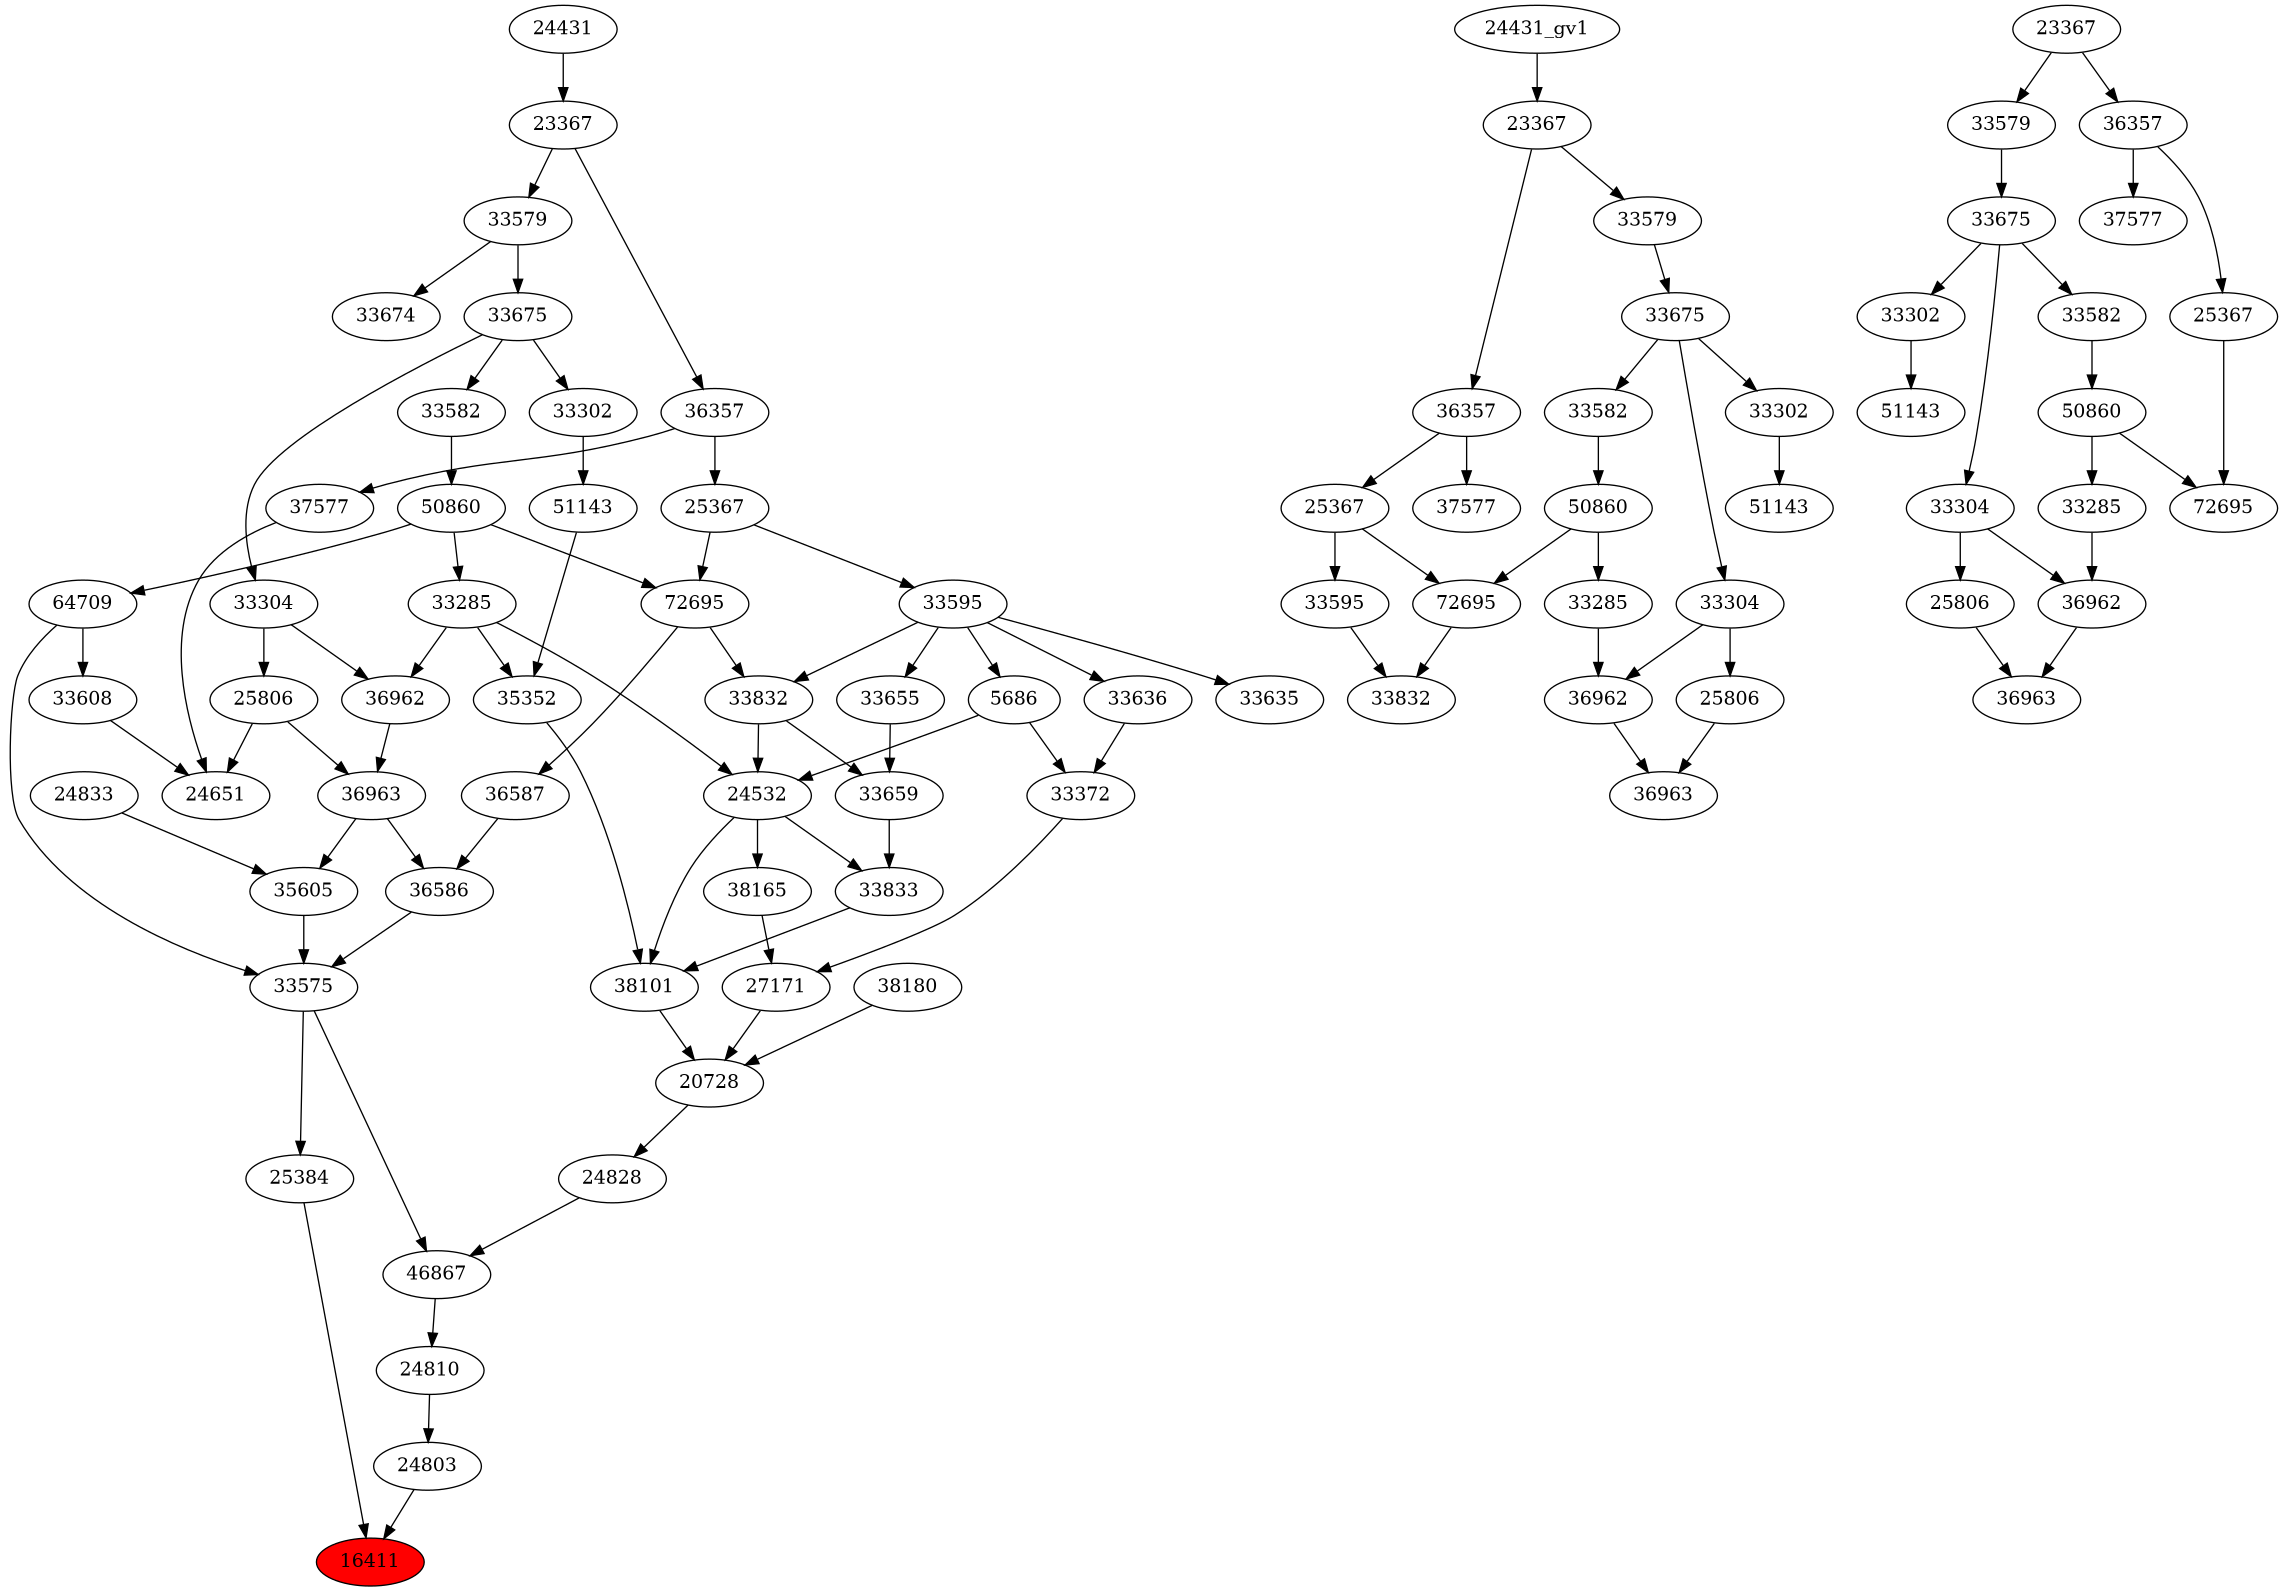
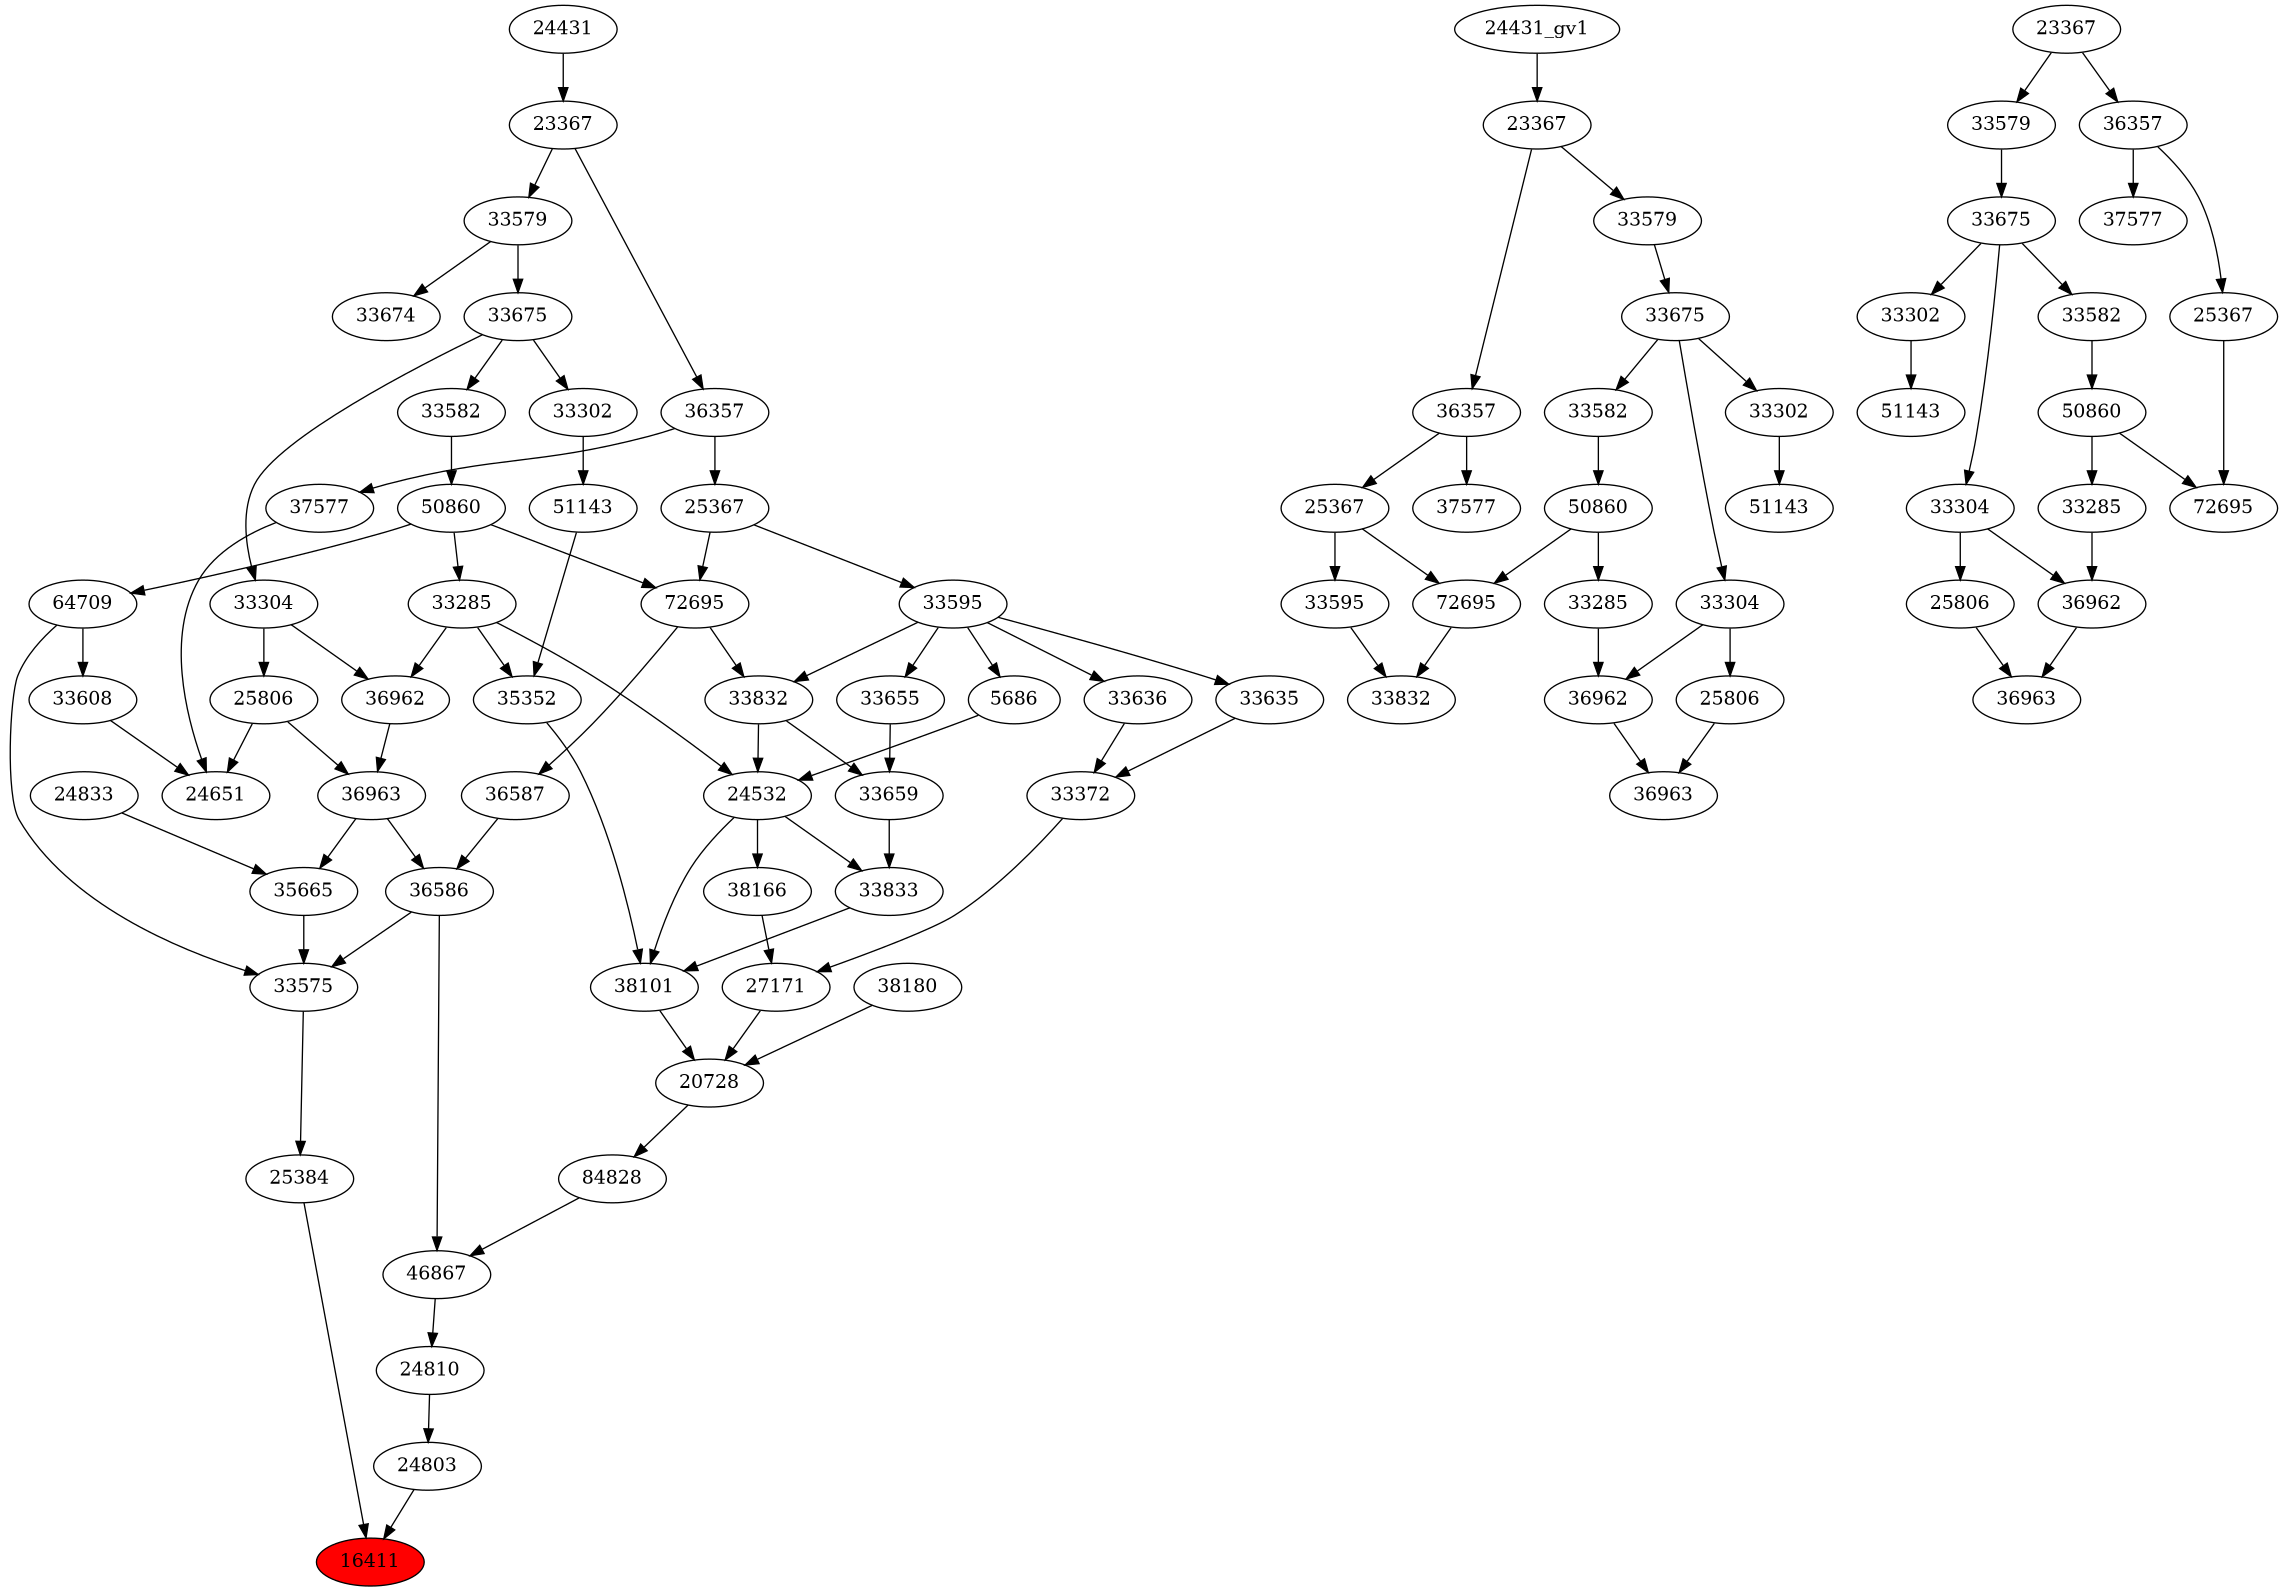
edge "5686" -> "33372": now "33635" -> "33372"
node "35605": label "35605" -> "35665"
node "38165": label "38165" -> "38166"
edge "33575" -> "46867": now "36586" -> "46867"
node "24828": label "24828" -> "84828"
